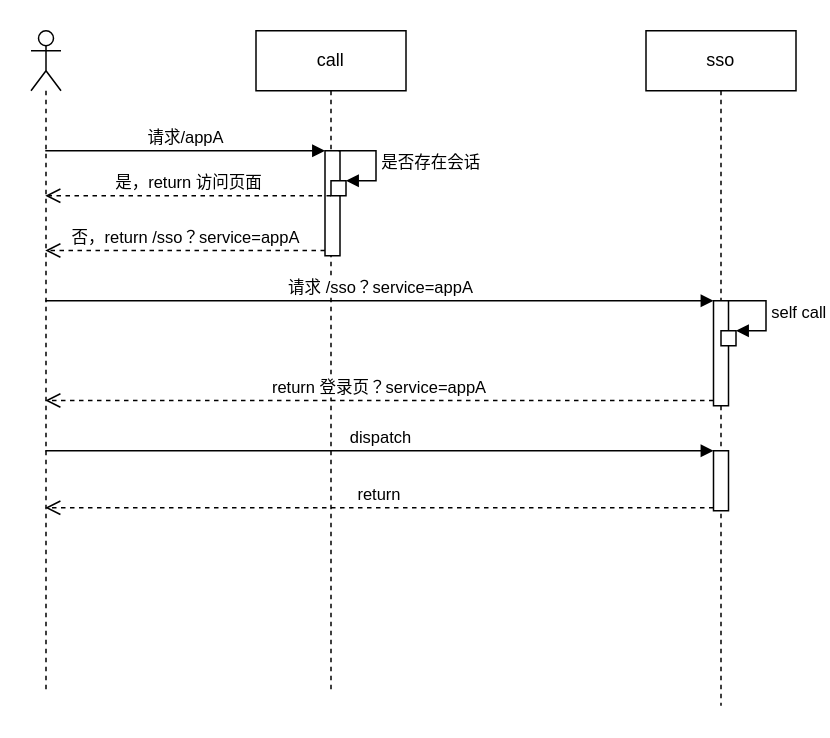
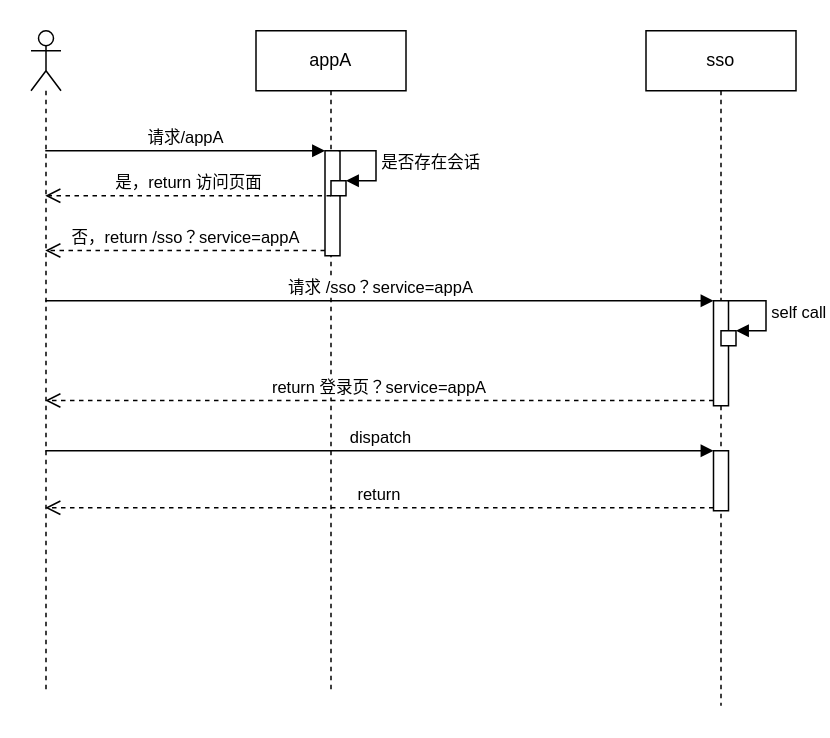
node "call": label "call" -> "appA"
